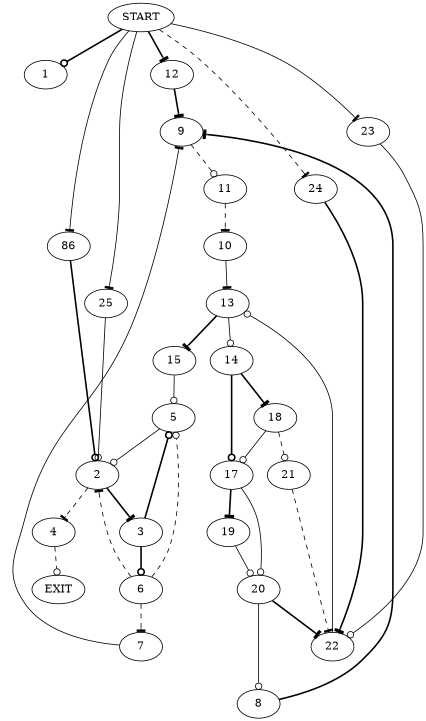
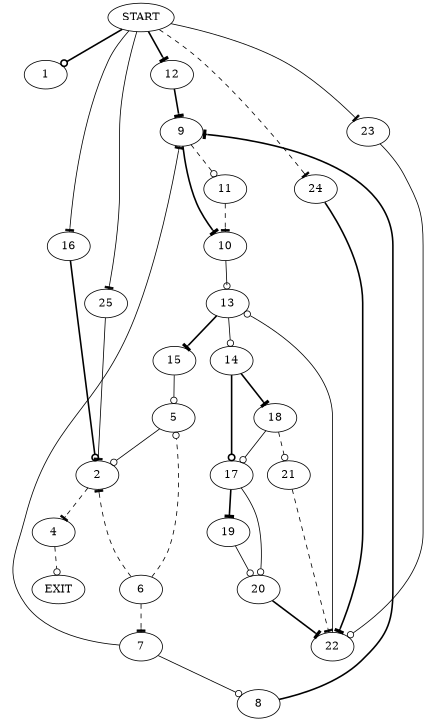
edge "9" -> "10": added
node "86": label "86" -> "16"
edge "10" -> "13": arrowhead tee -> odot
edge "25" -> "2": arrowhead odot -> tee
node "3": removed
edge "20" -> "8": now "7" -> "8"
